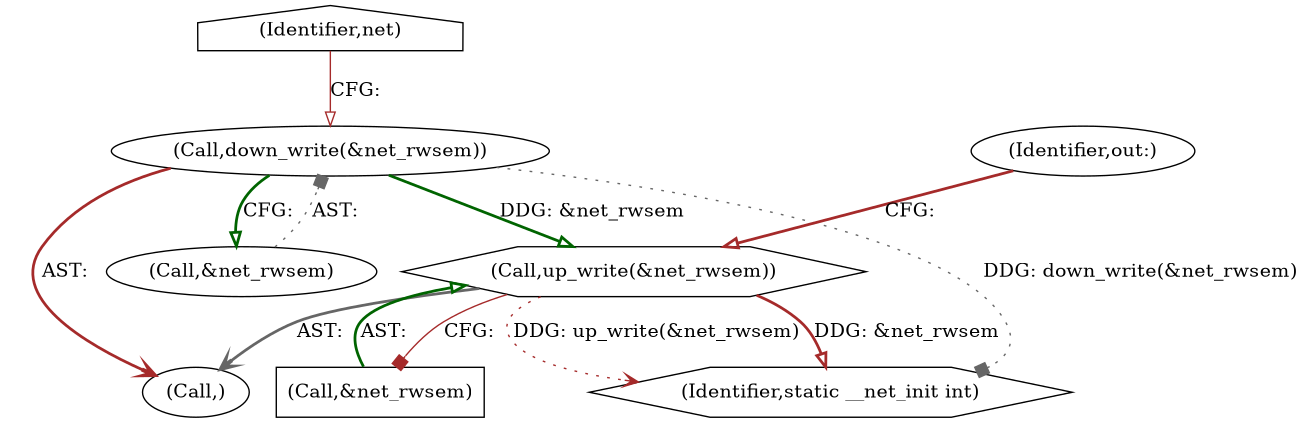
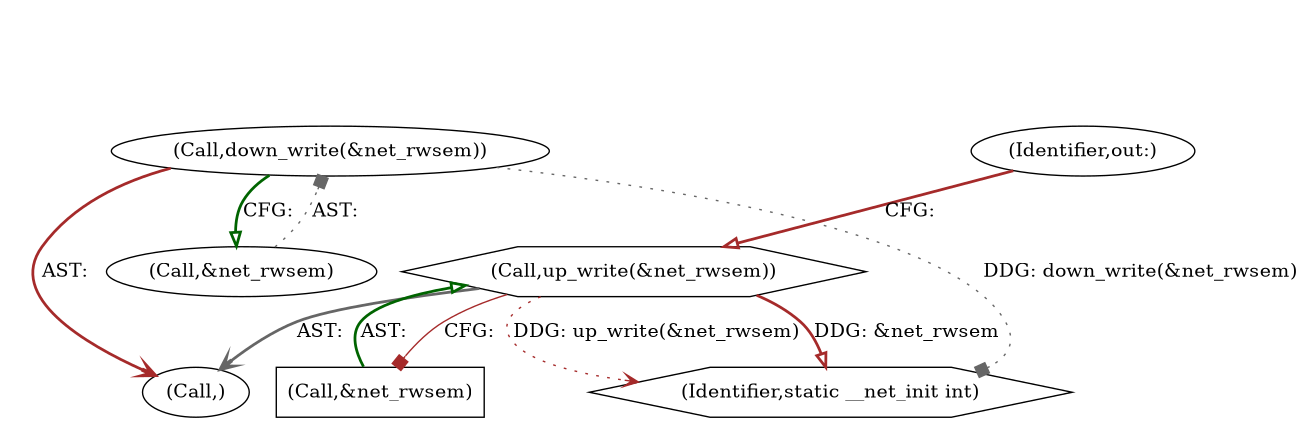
node "(Identifier,net)": removed
edge "(Call,down_write(&net_rwsem))" -> "(Call,up_write(&net_rwsem))": removed, label "DDG: &net_rwsem"
